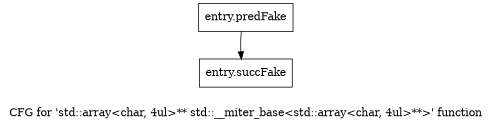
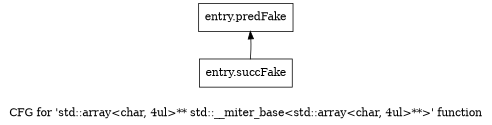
edge "entry.predFake" -> "entry.succFake": reversed
